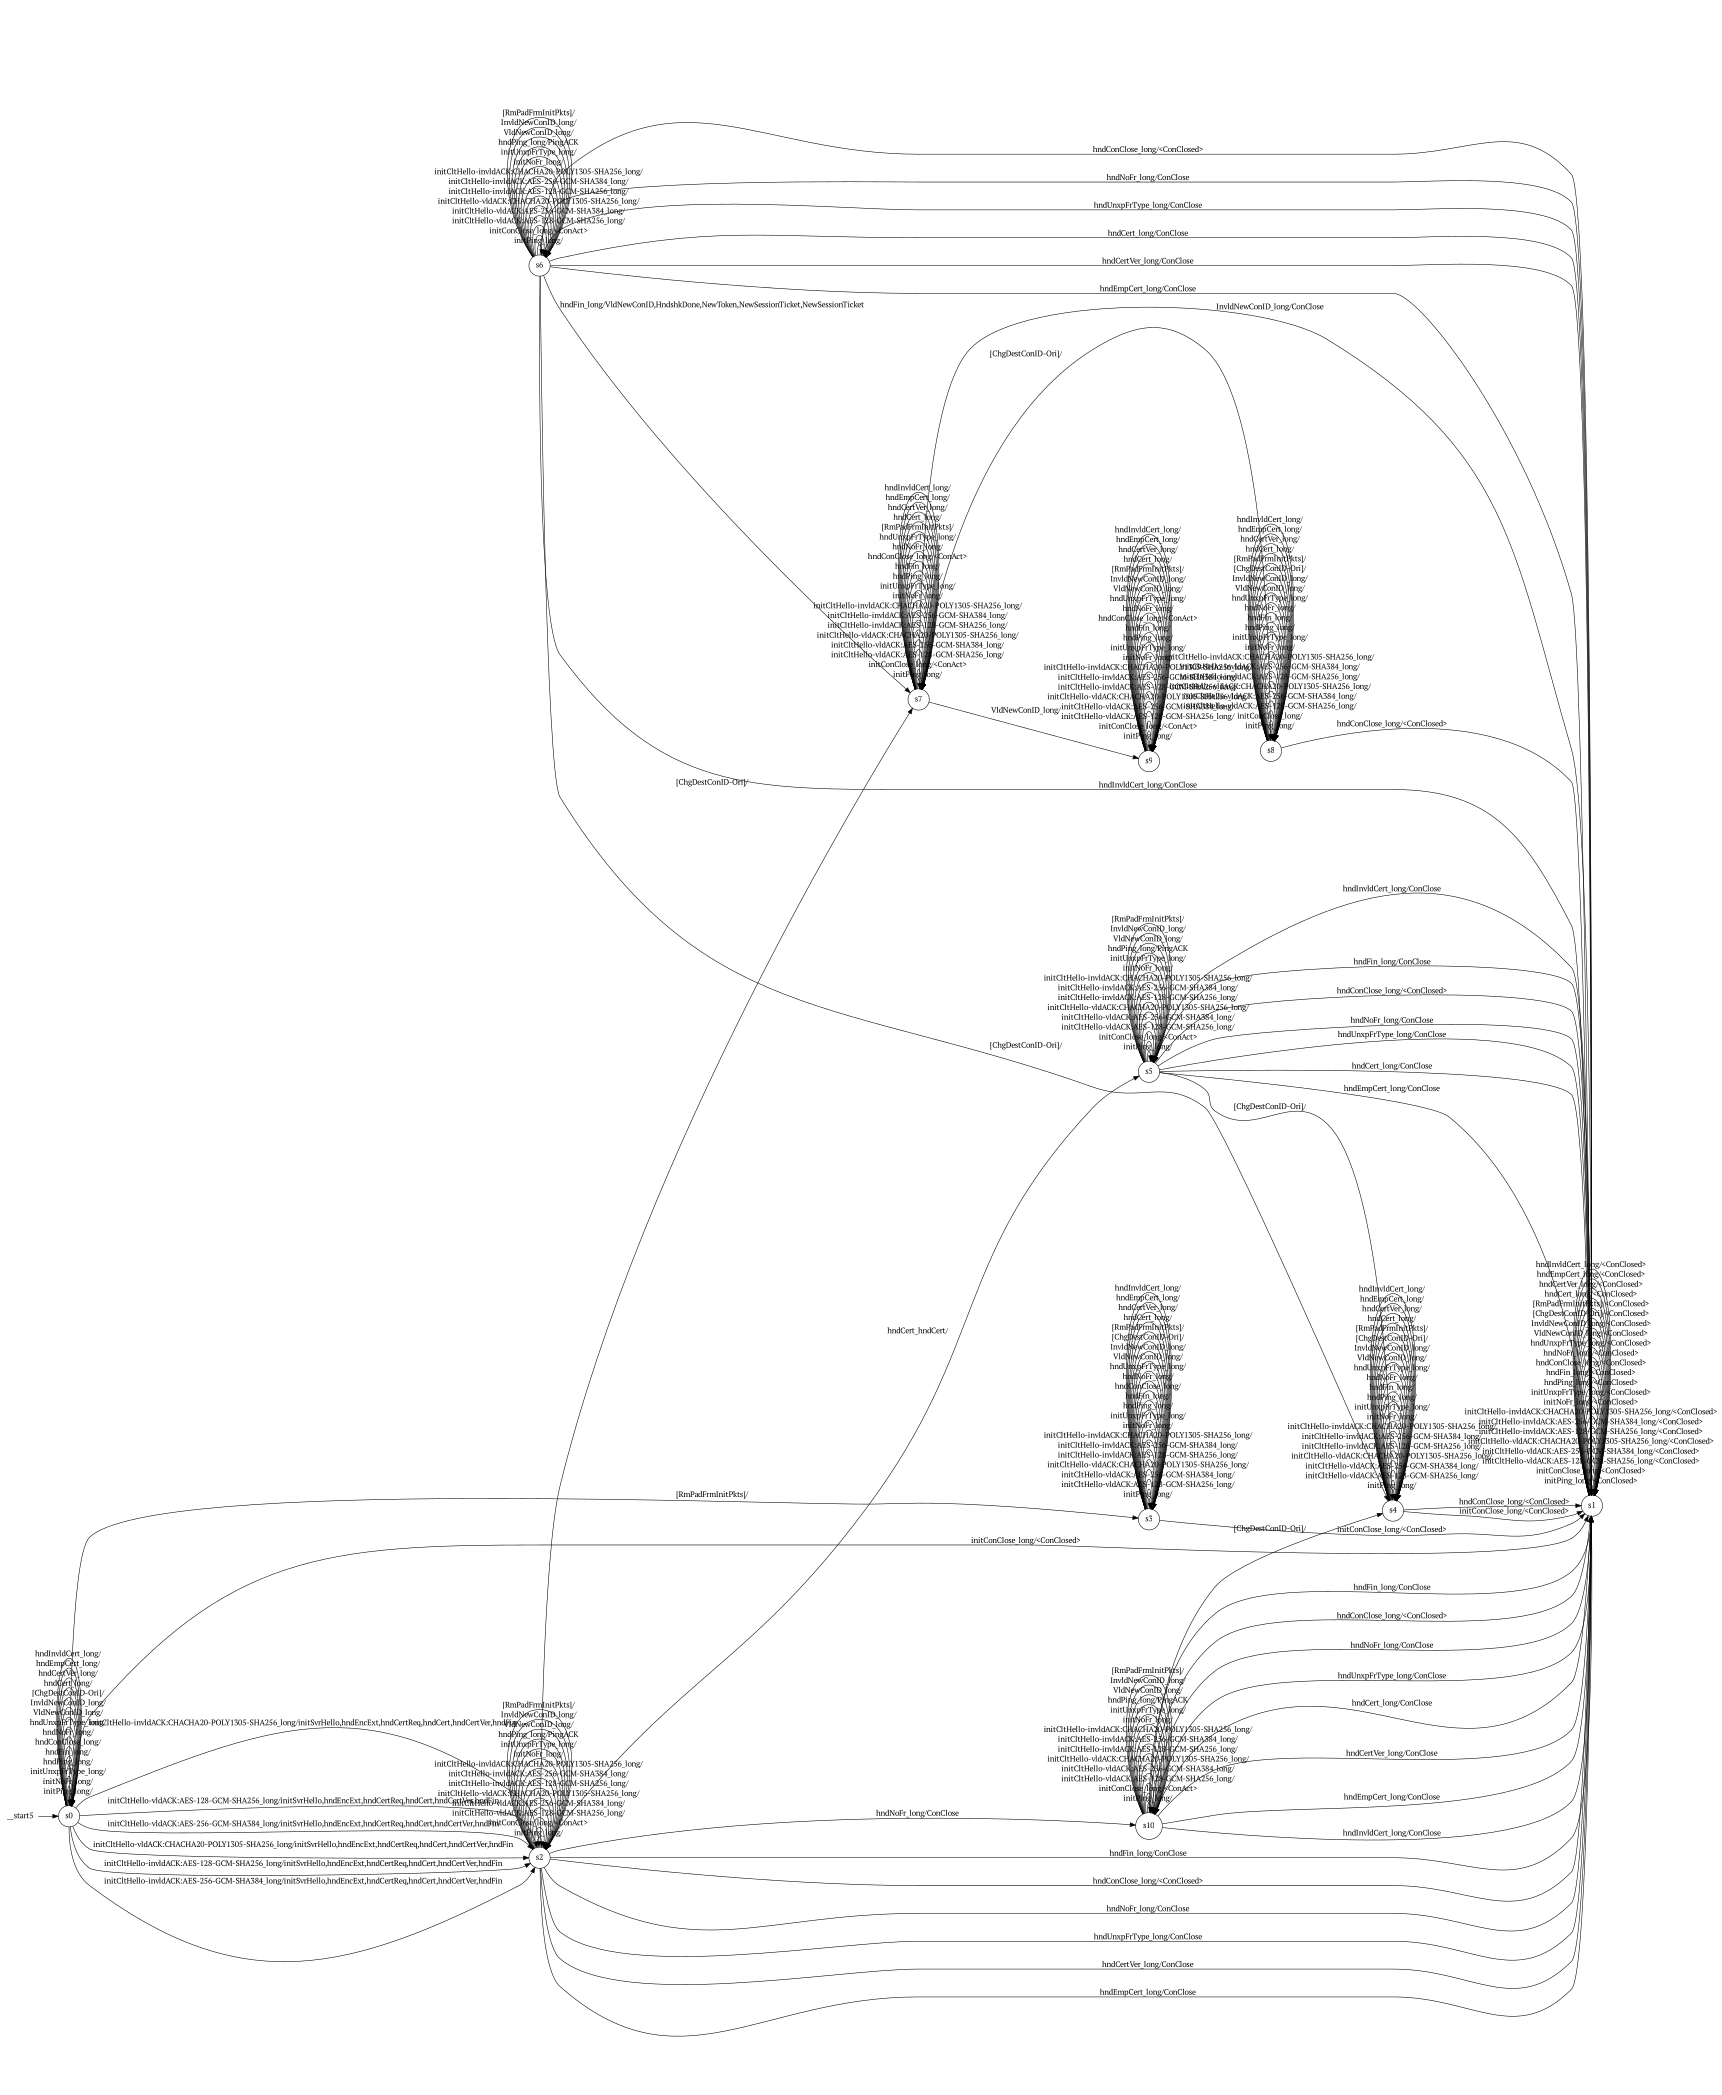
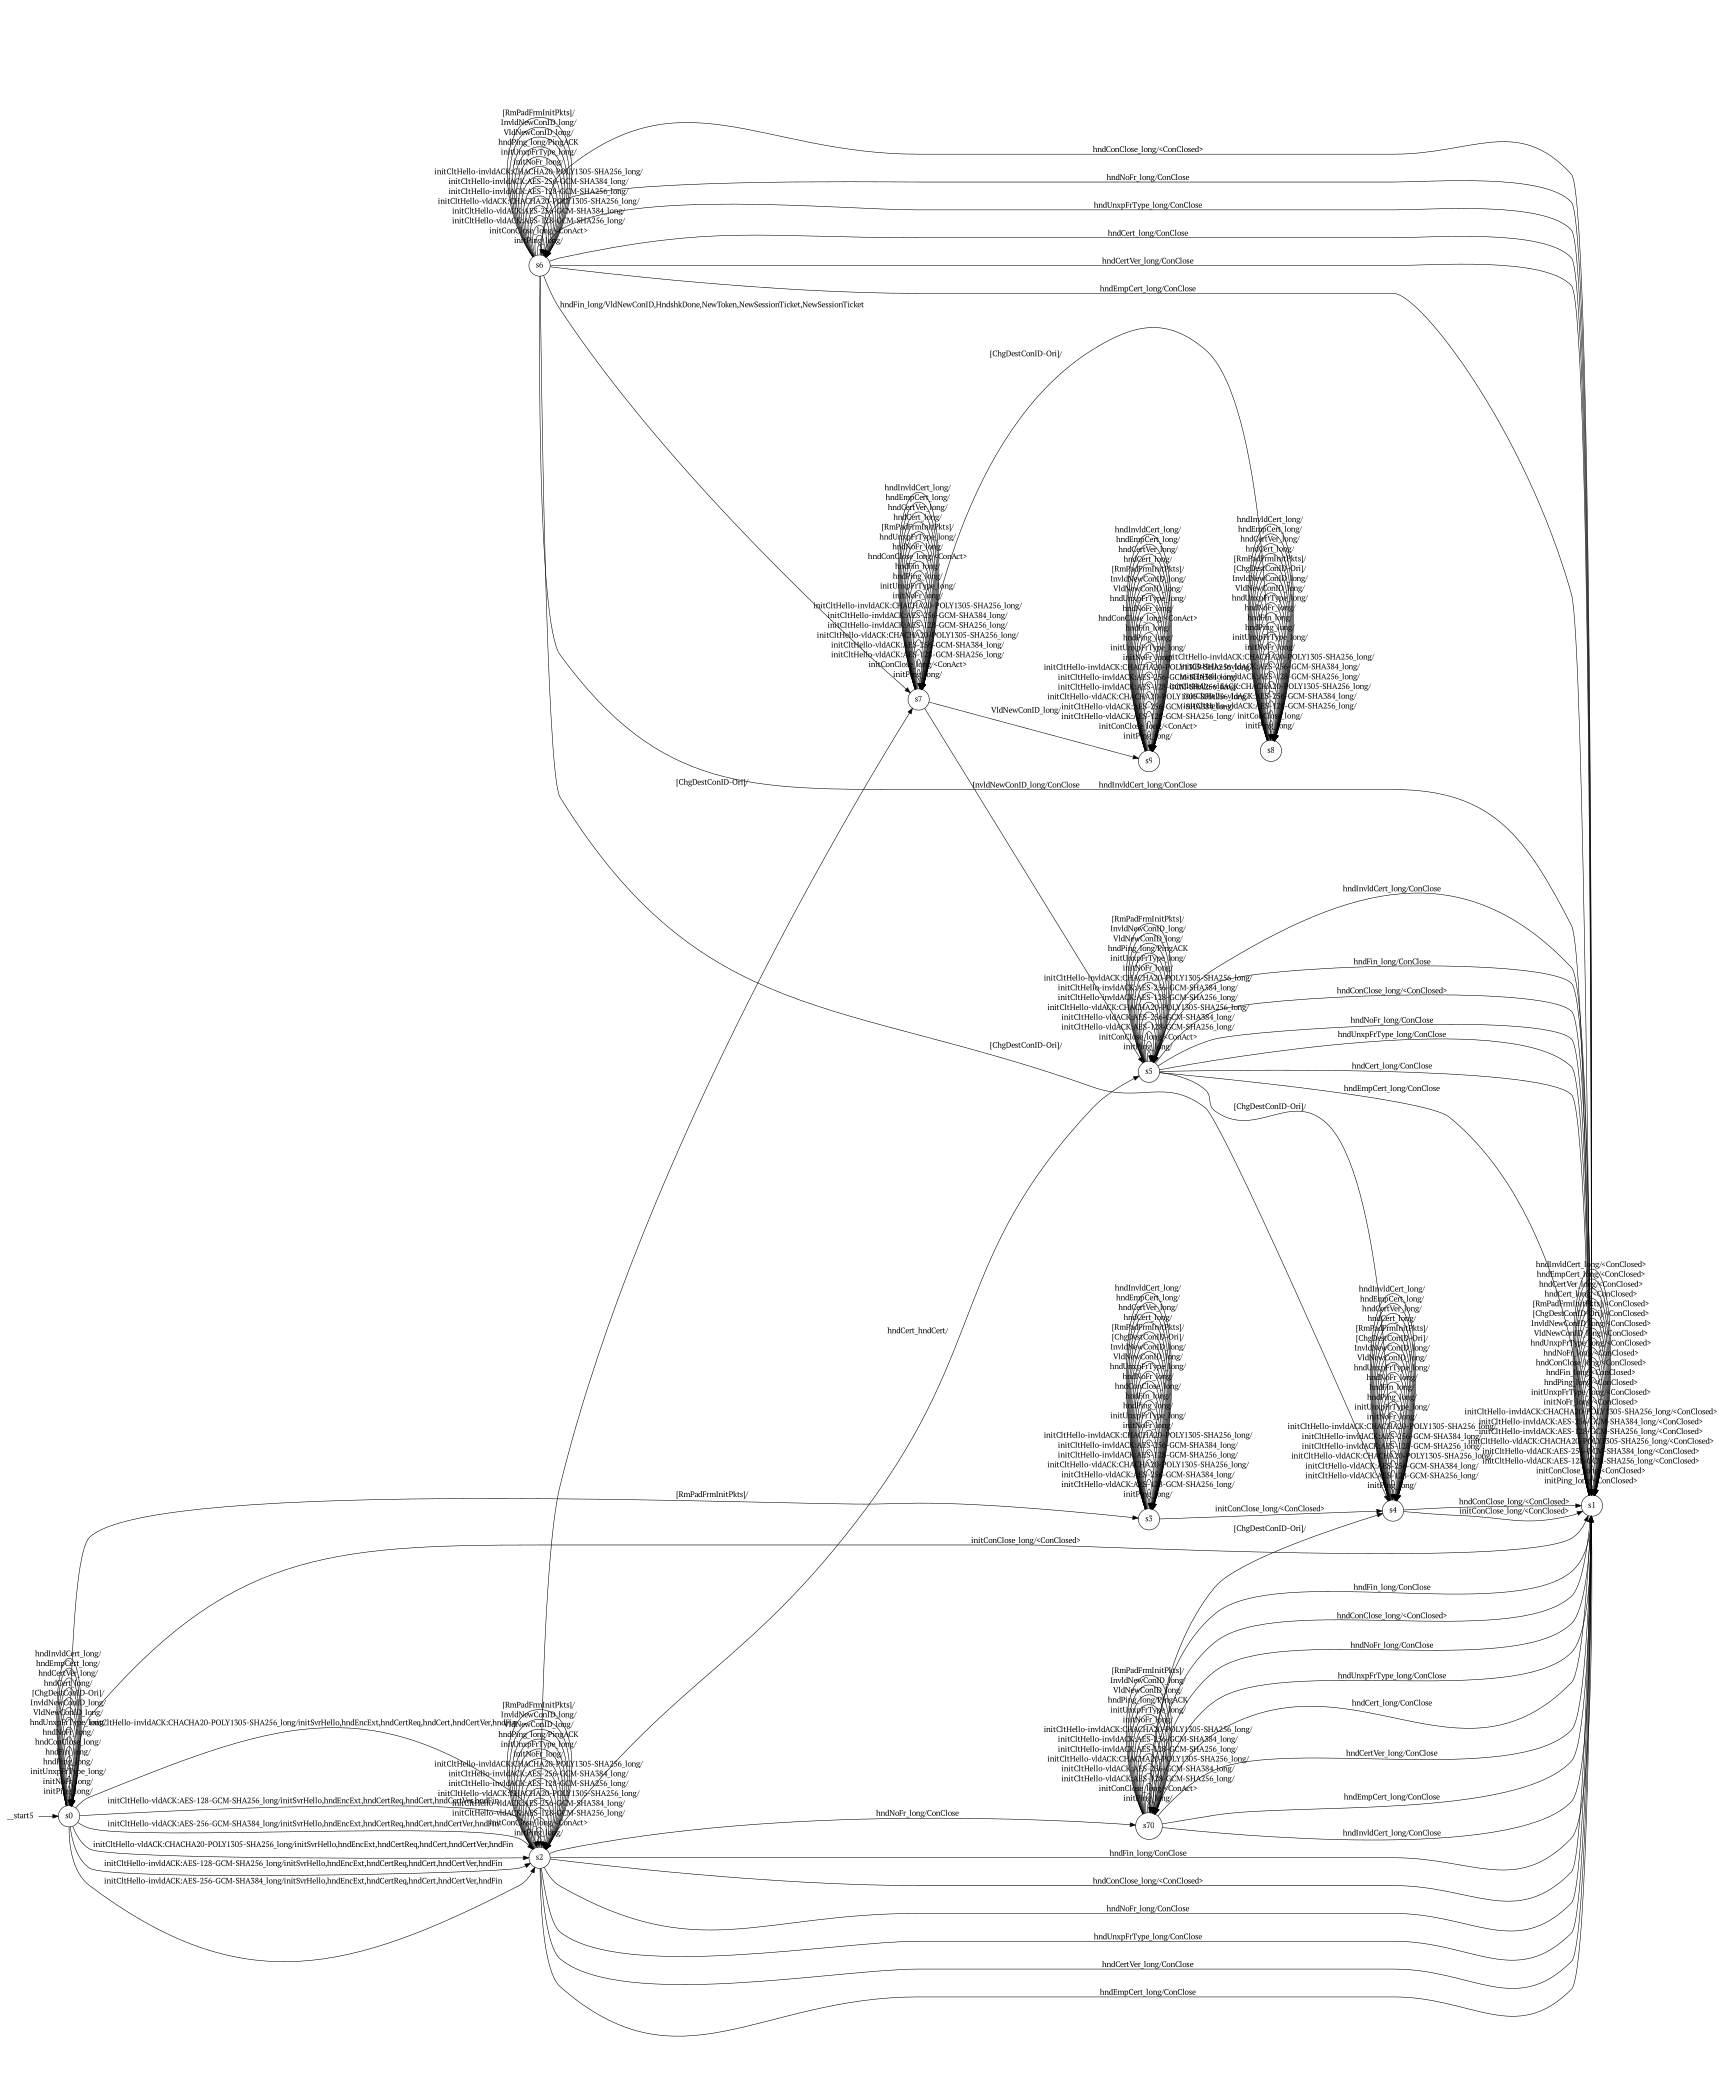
edge "s7" -> "s1": now "s7" -> "s5"
edge "s8" -> "s1": removed, label "hndConClose_long/<ConClosed>"
edge "s3" -> "s1": now "s3" -> "s4"
node "s10": label "s10" -> "s70"
